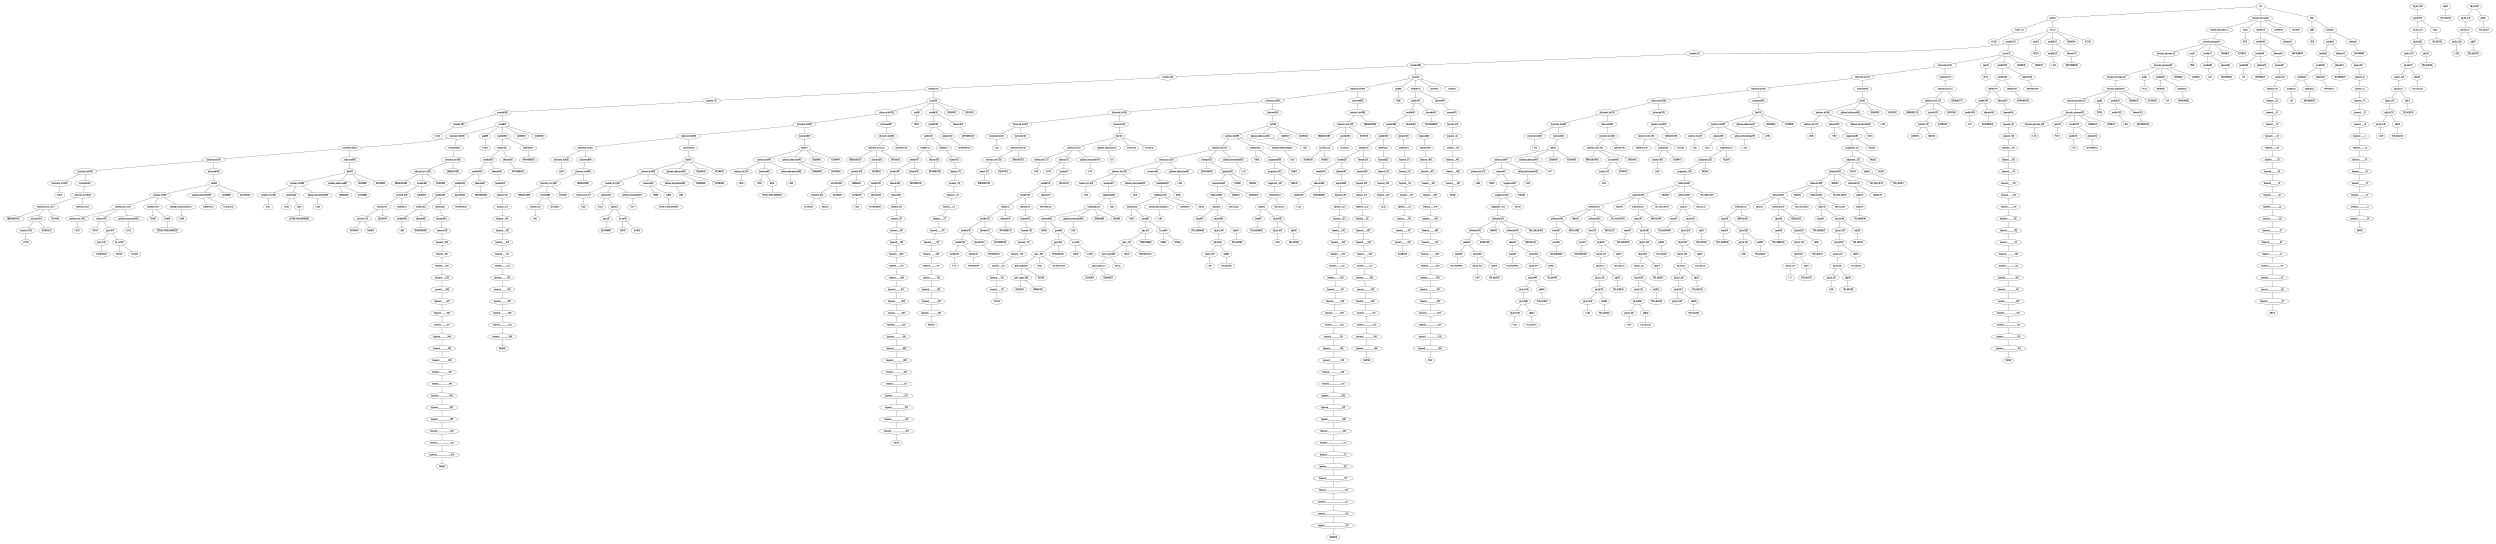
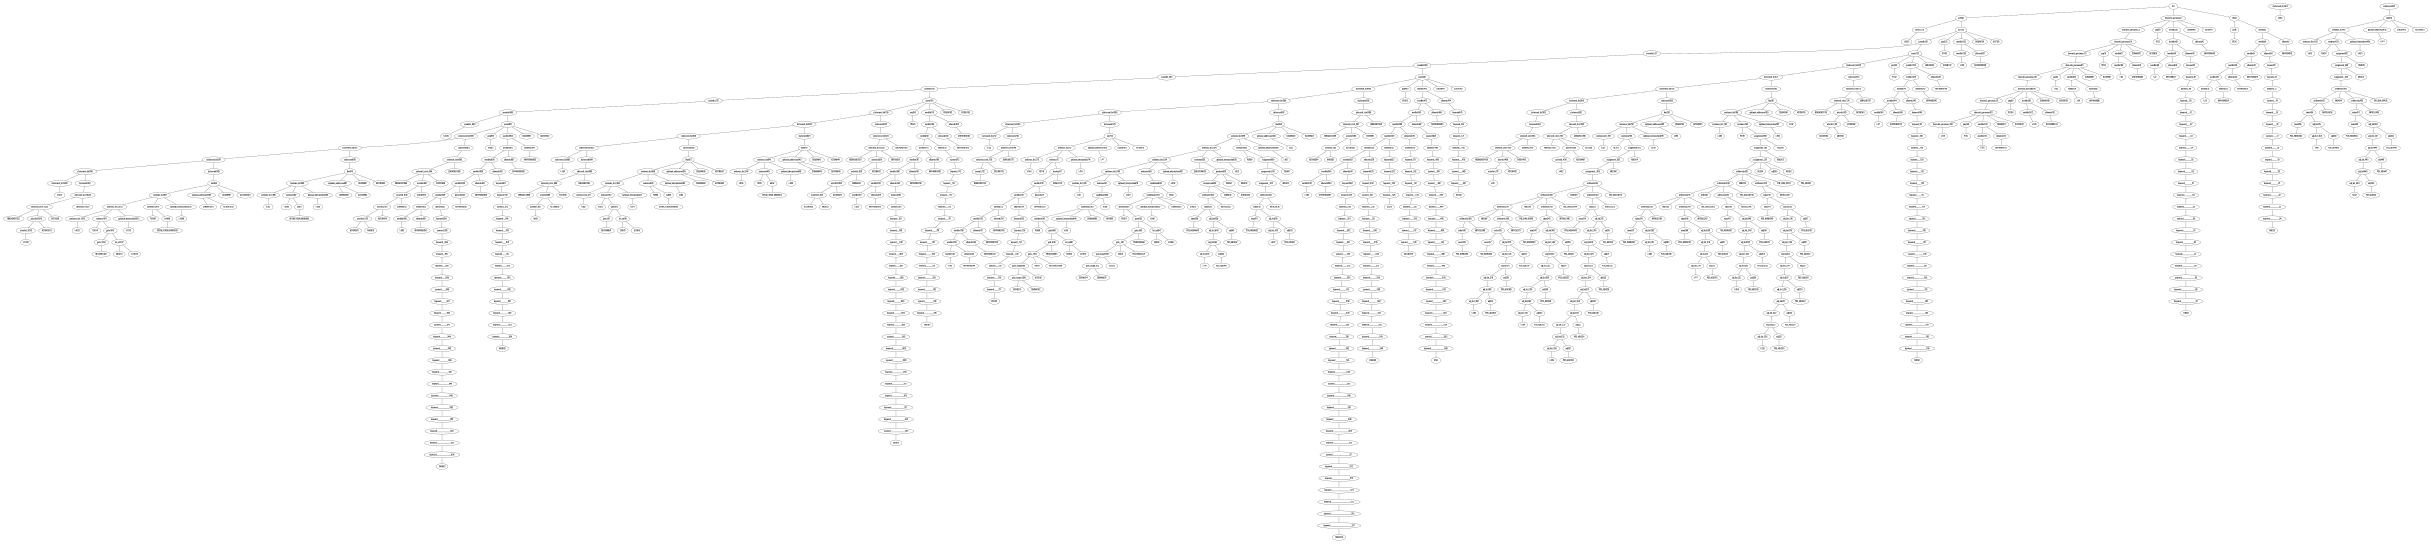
node "statement_list403": removed
edge "allwords580" -- "wordlist579": now "wordlist546" -- "wordlist579"
node "adj_list215": added
edge "adj_list_328" -- "adj_list331": added
